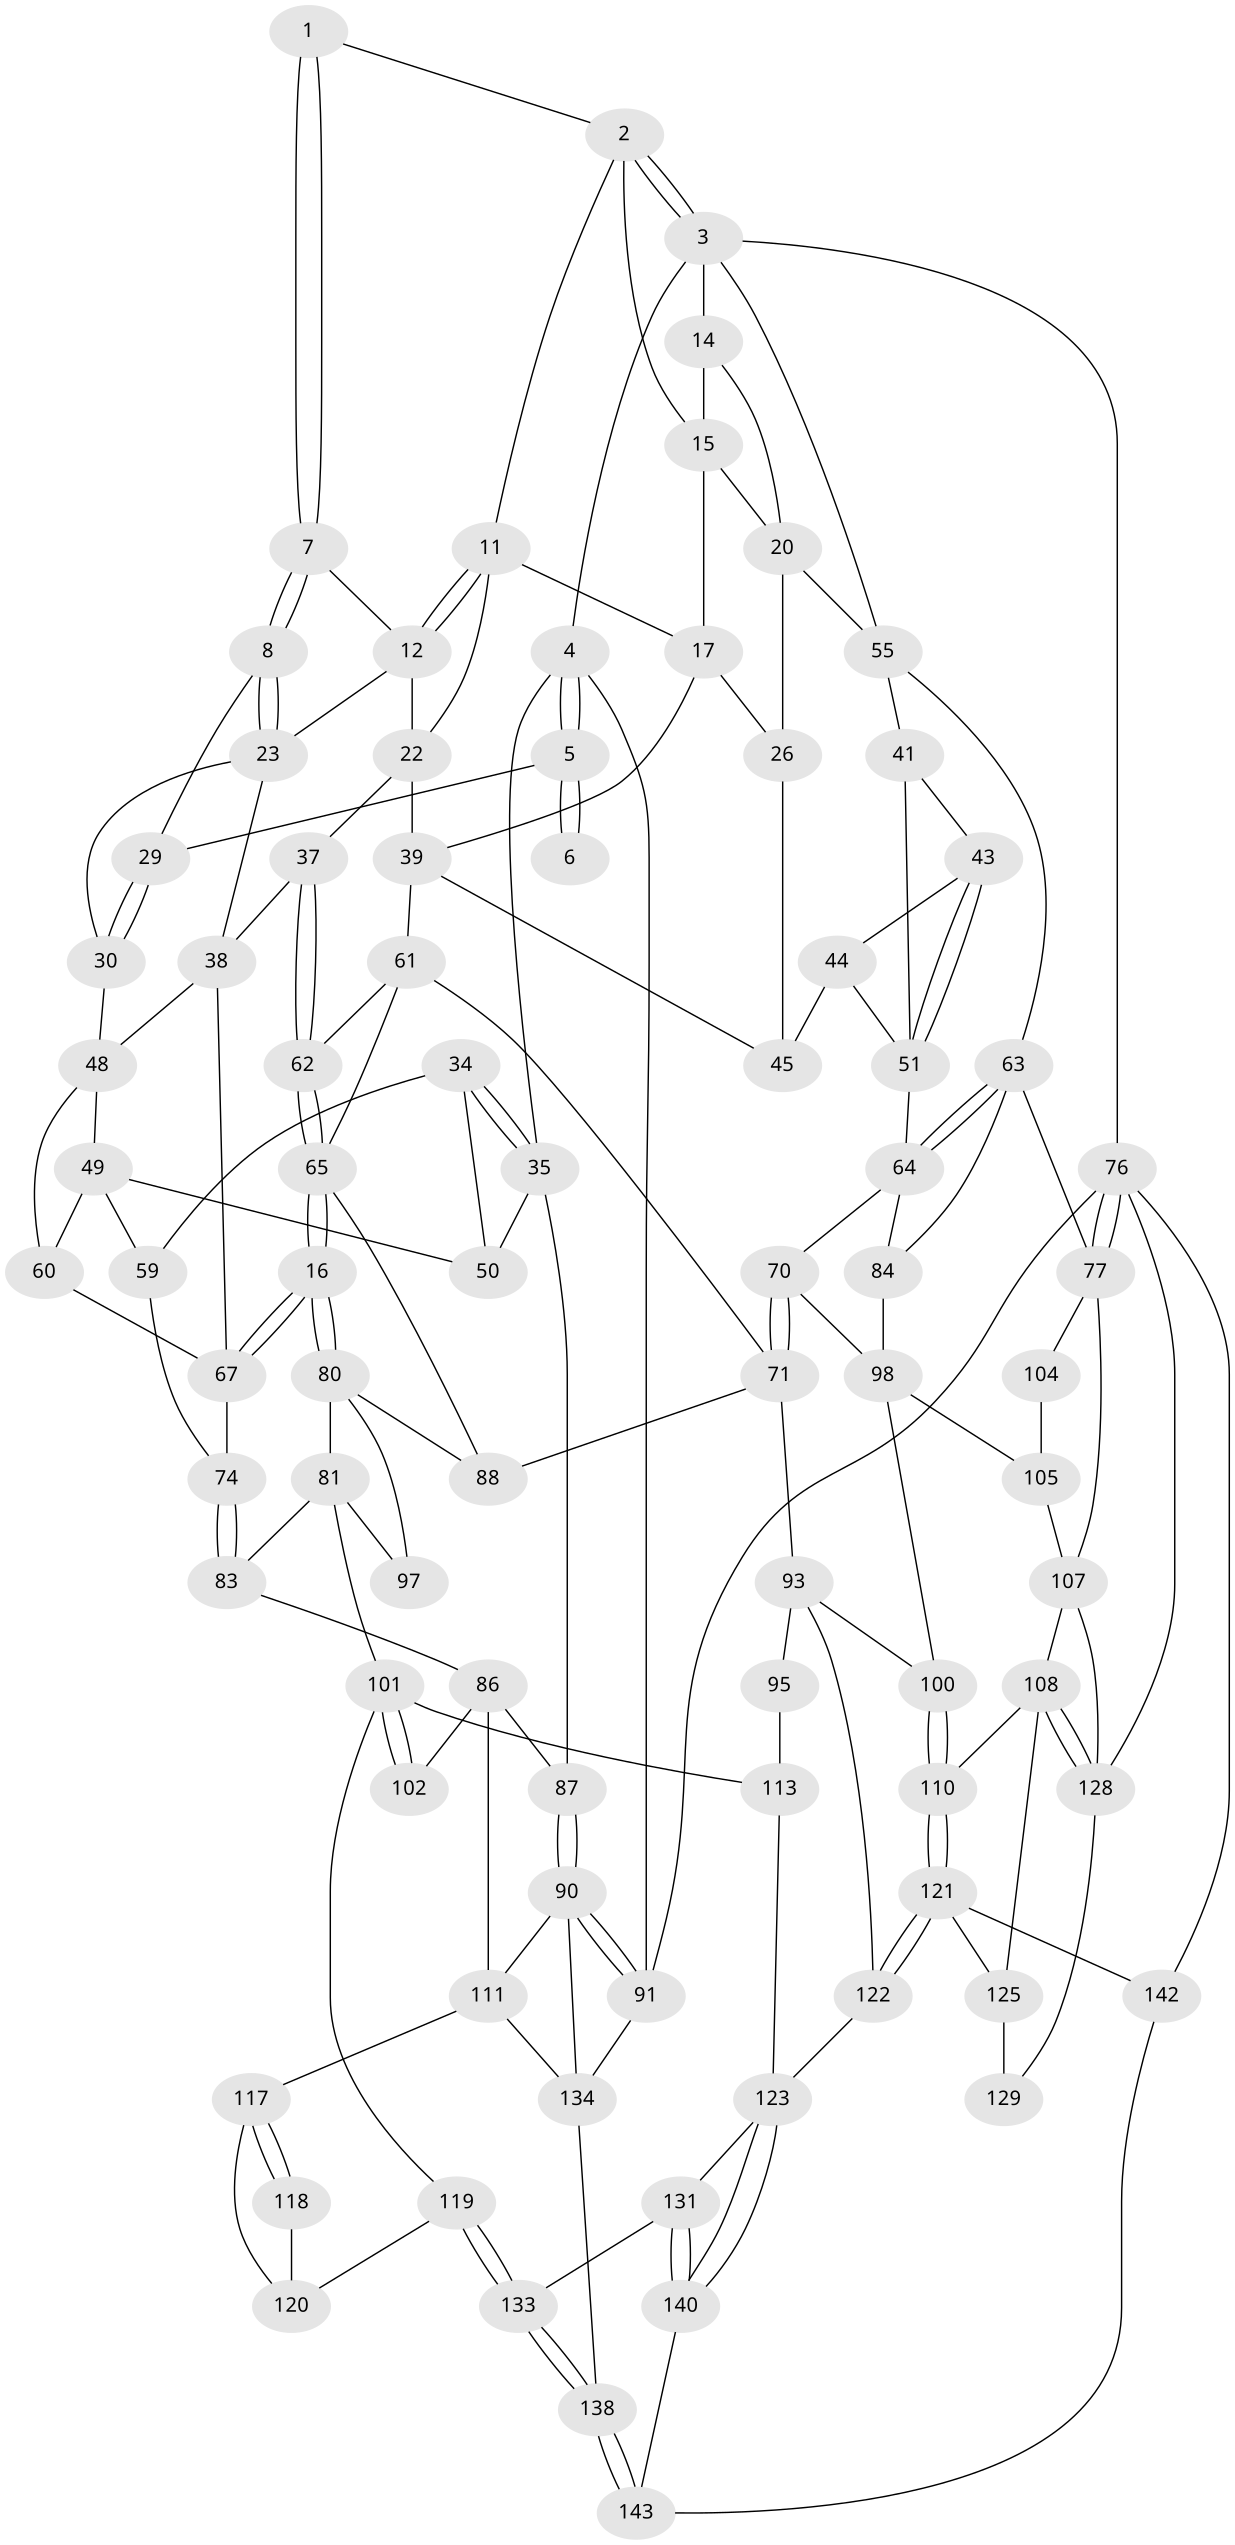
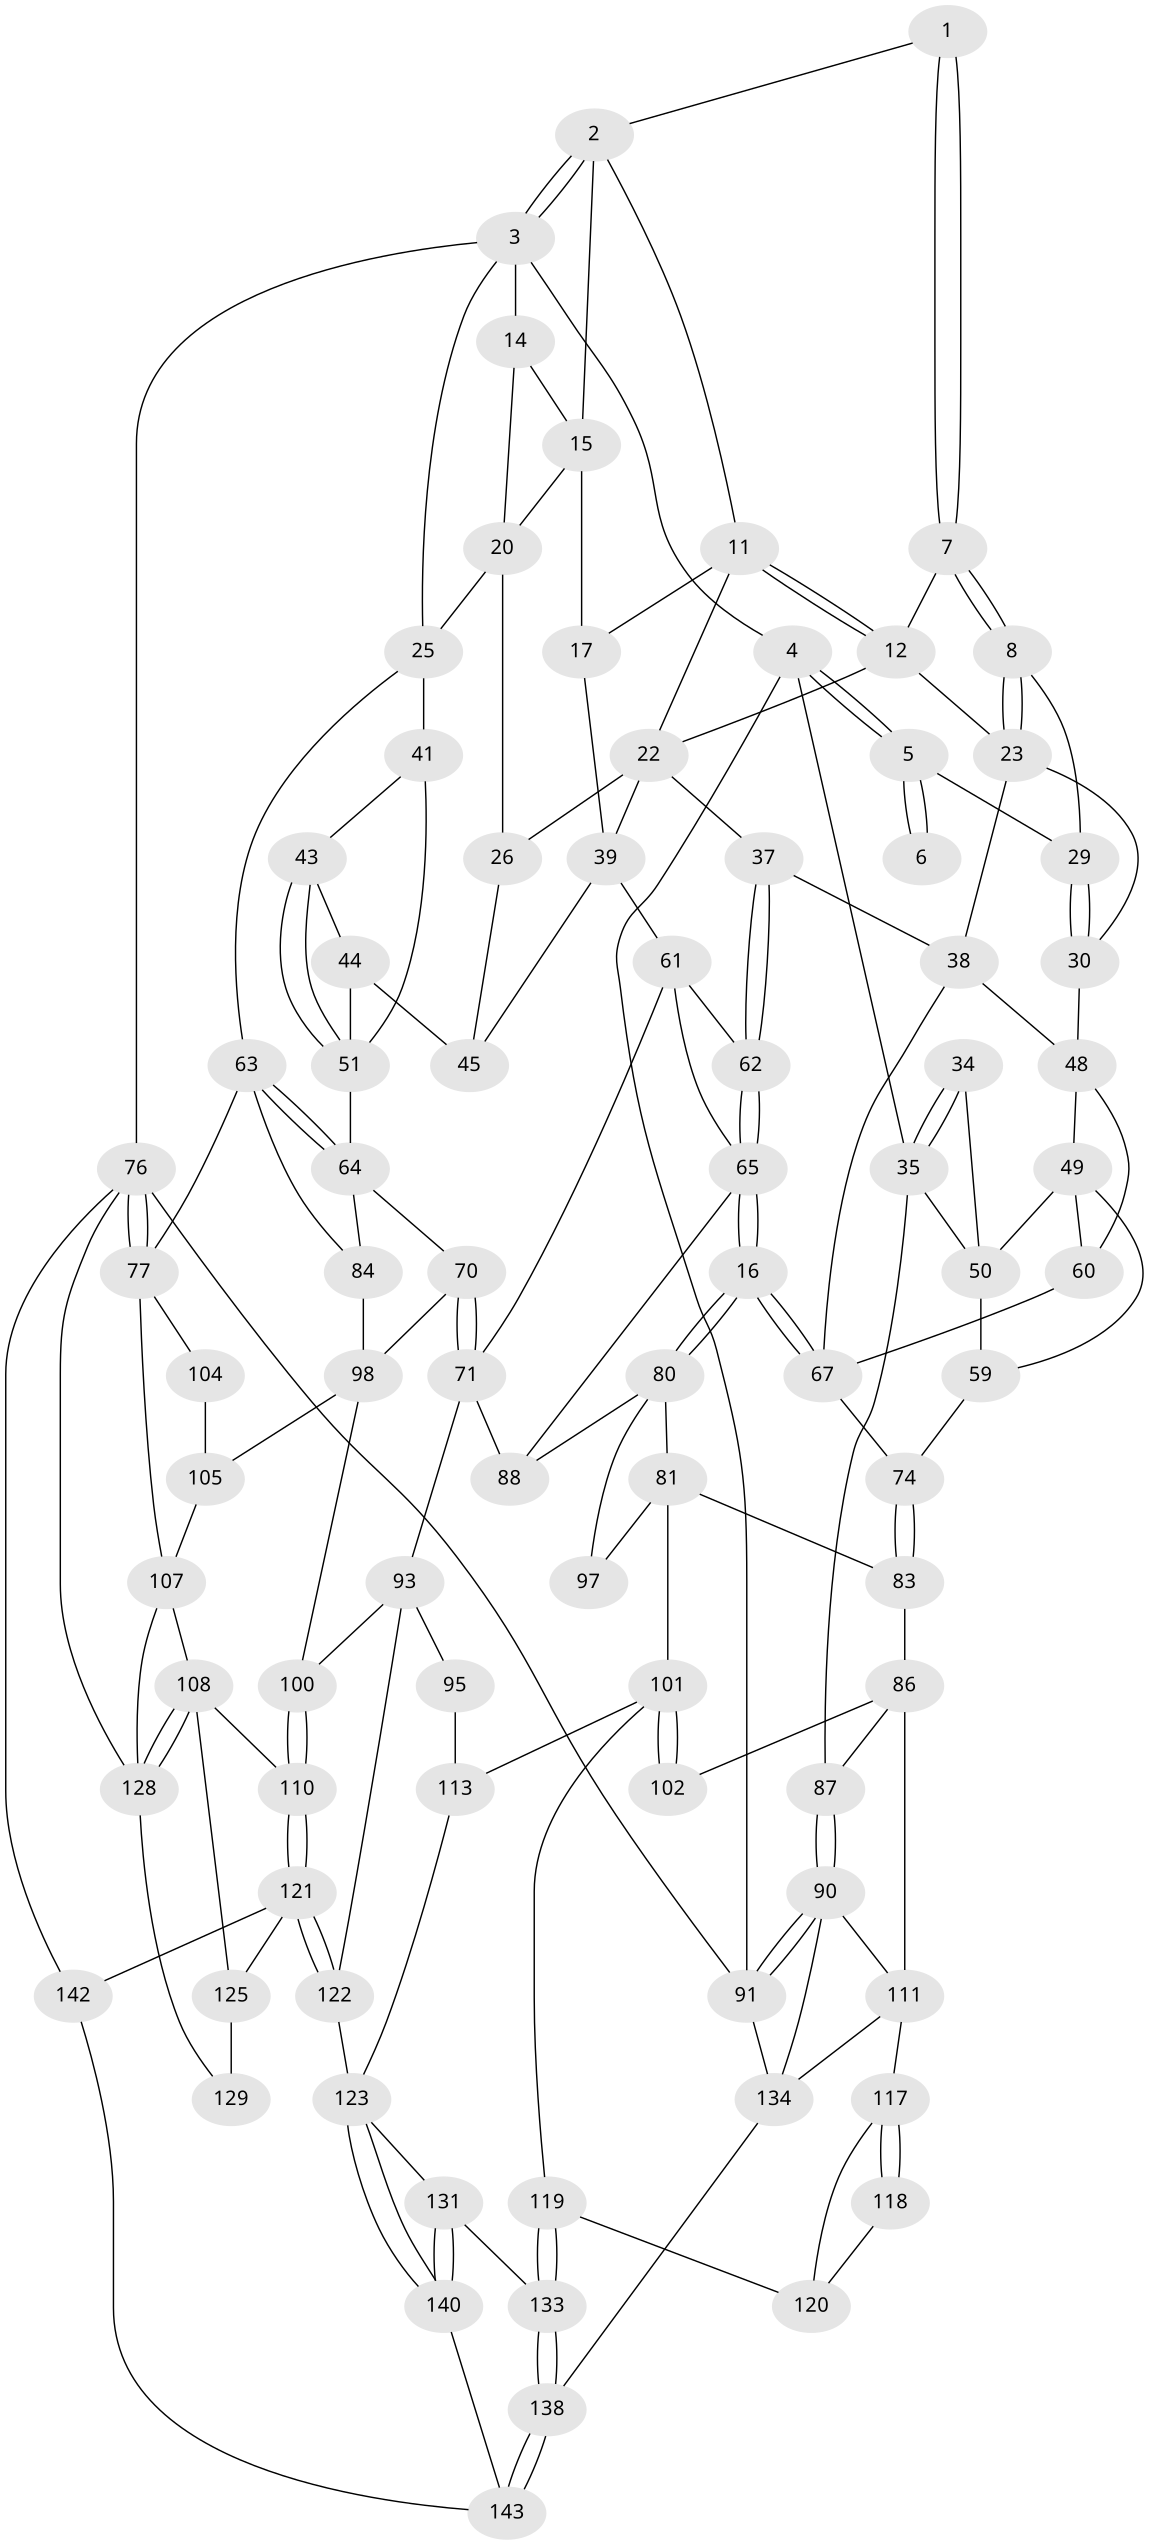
node "55": label "55" -> "25"
edge "17" -- "26": now "22" -- "26"
edge "34" -- "59": now "50" -- "59"
